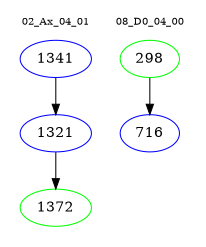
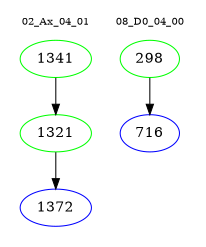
node "1341": color blue -> green
node "1321": color blue -> green
node "1372": color green -> blue
